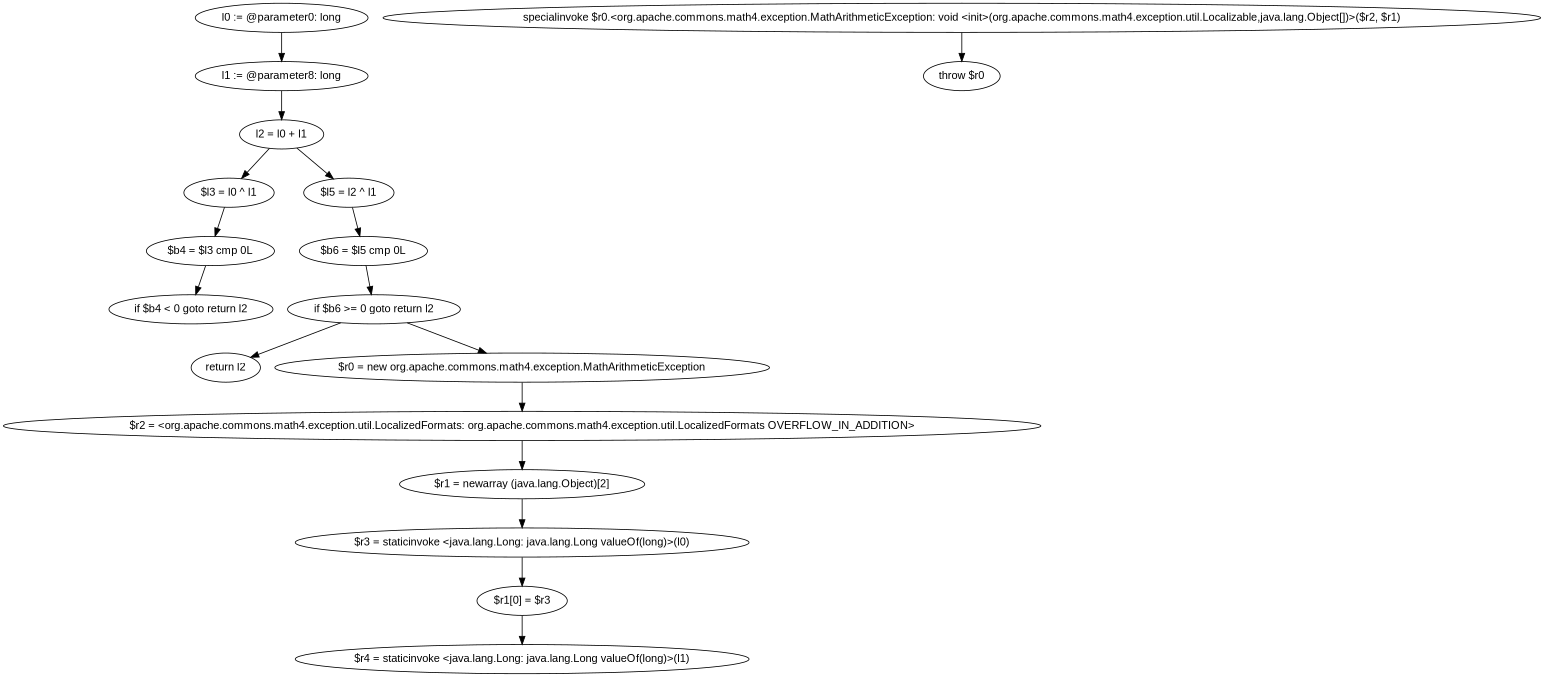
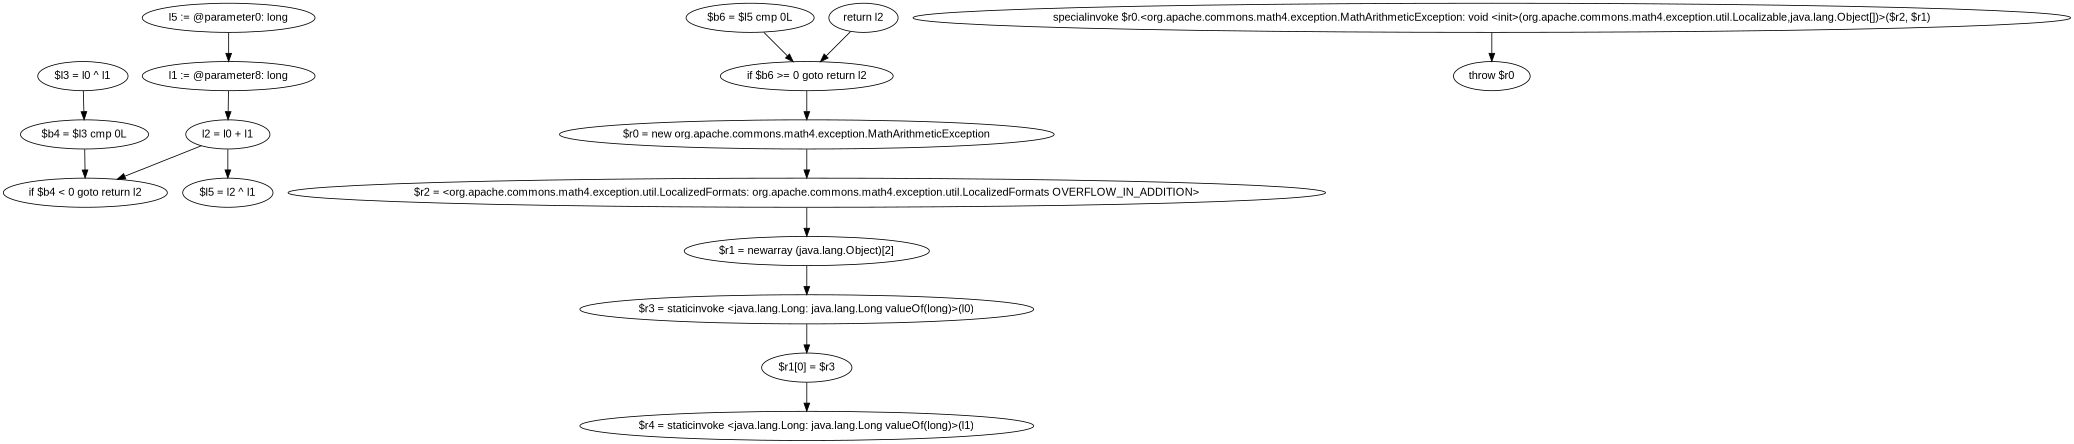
node "l0 := @parameter0: long": label "l0 := @parameter0: long" -> "l5 := @parameter0: long"
edge "l2 = l0 + l1" -> "$l3 = l0 ^ l1": now "l2 = l0 + l1" -> "if $b4 < 0 goto return l2"
edge "$l5 = l2 ^ l1" -> "$b6 = $l5 cmp 0L": removed
edge "if $b6 >= 0 goto return l2" -> "return l2": reversed
